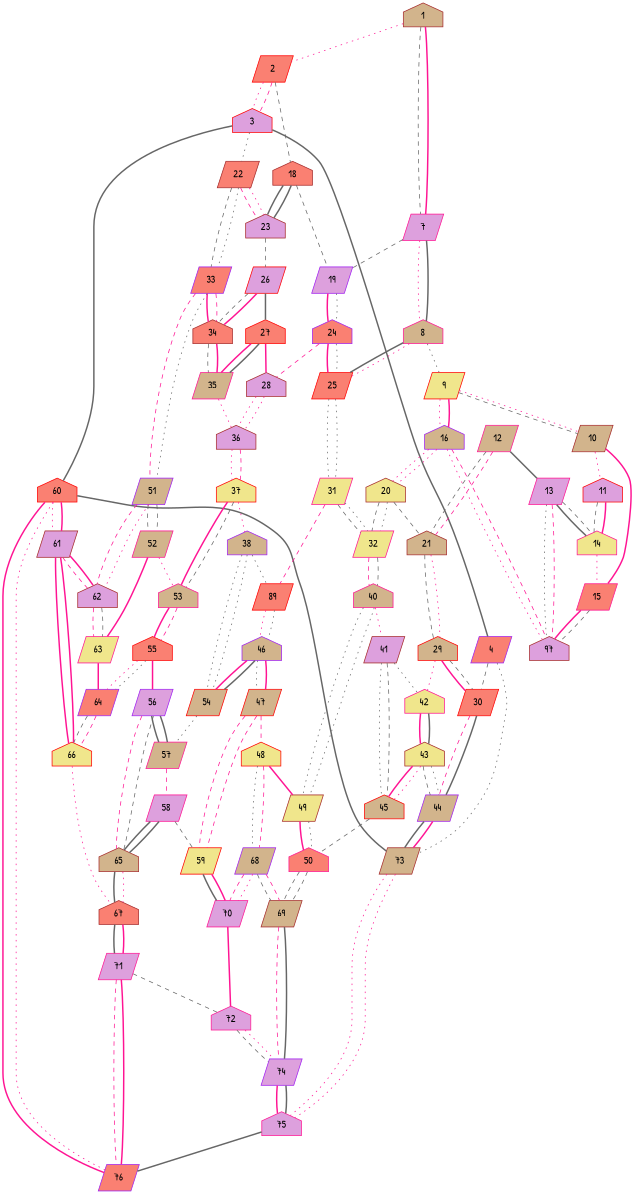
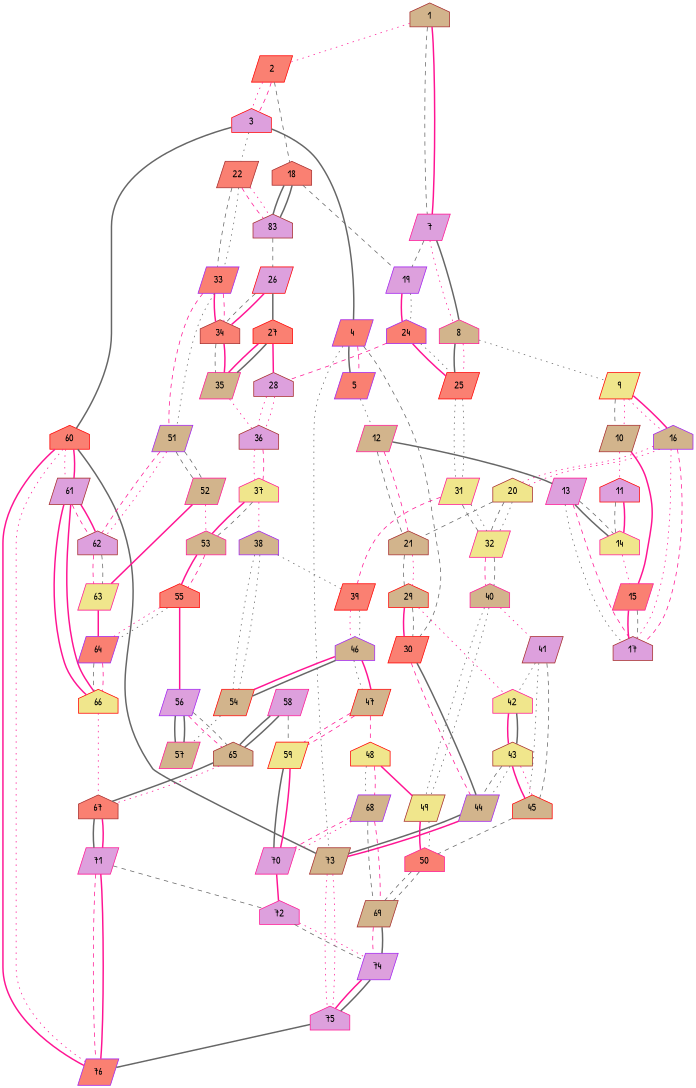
node "23": label "23" -> "83"
node "5": added
node "37": color red -> deeppink
node "89": label "89" -> "39"
node "97": label "97" -> "17"
edge "57" -- "58": removed
